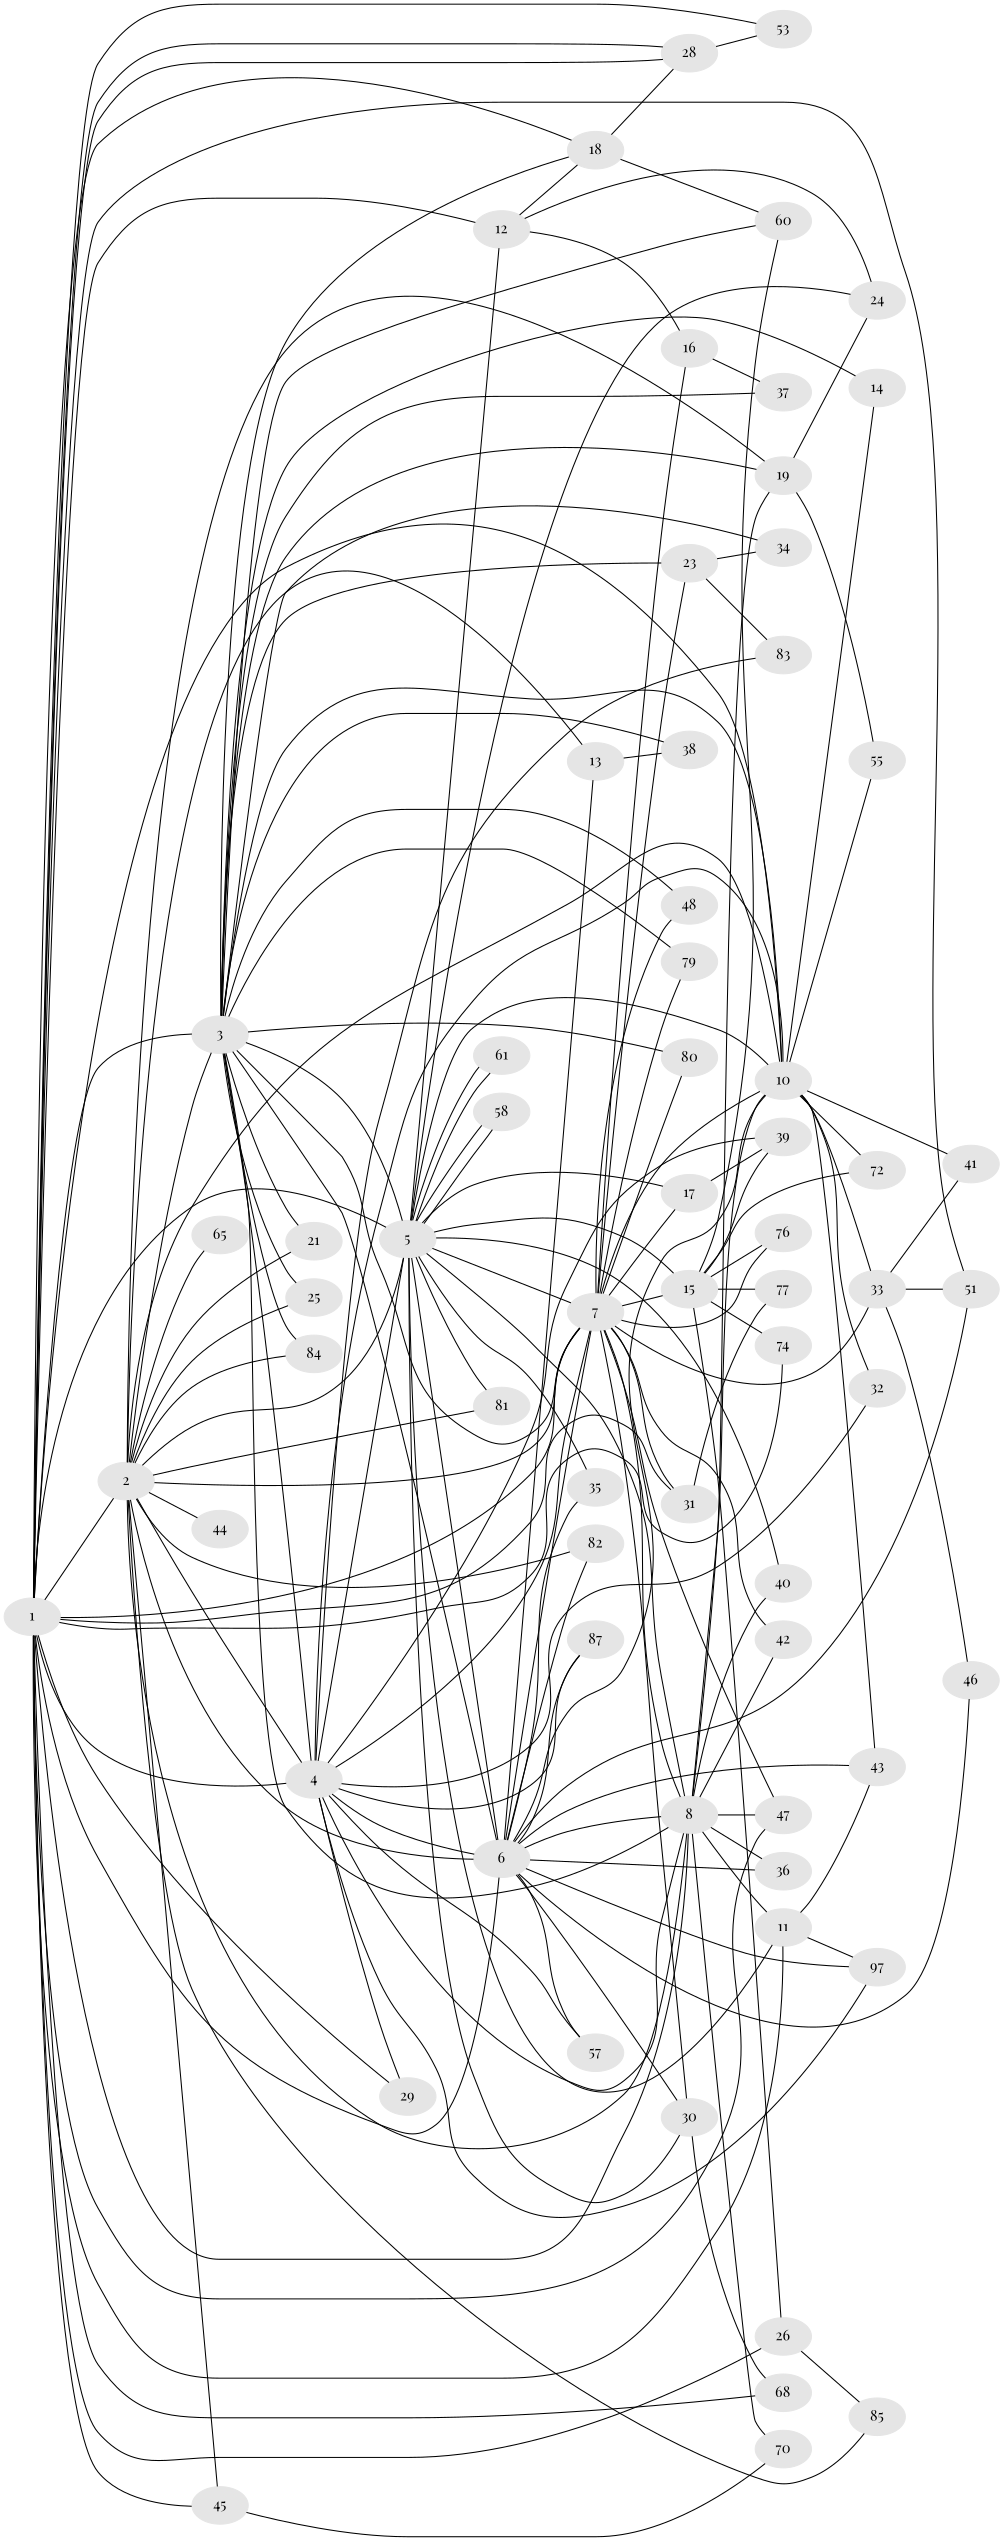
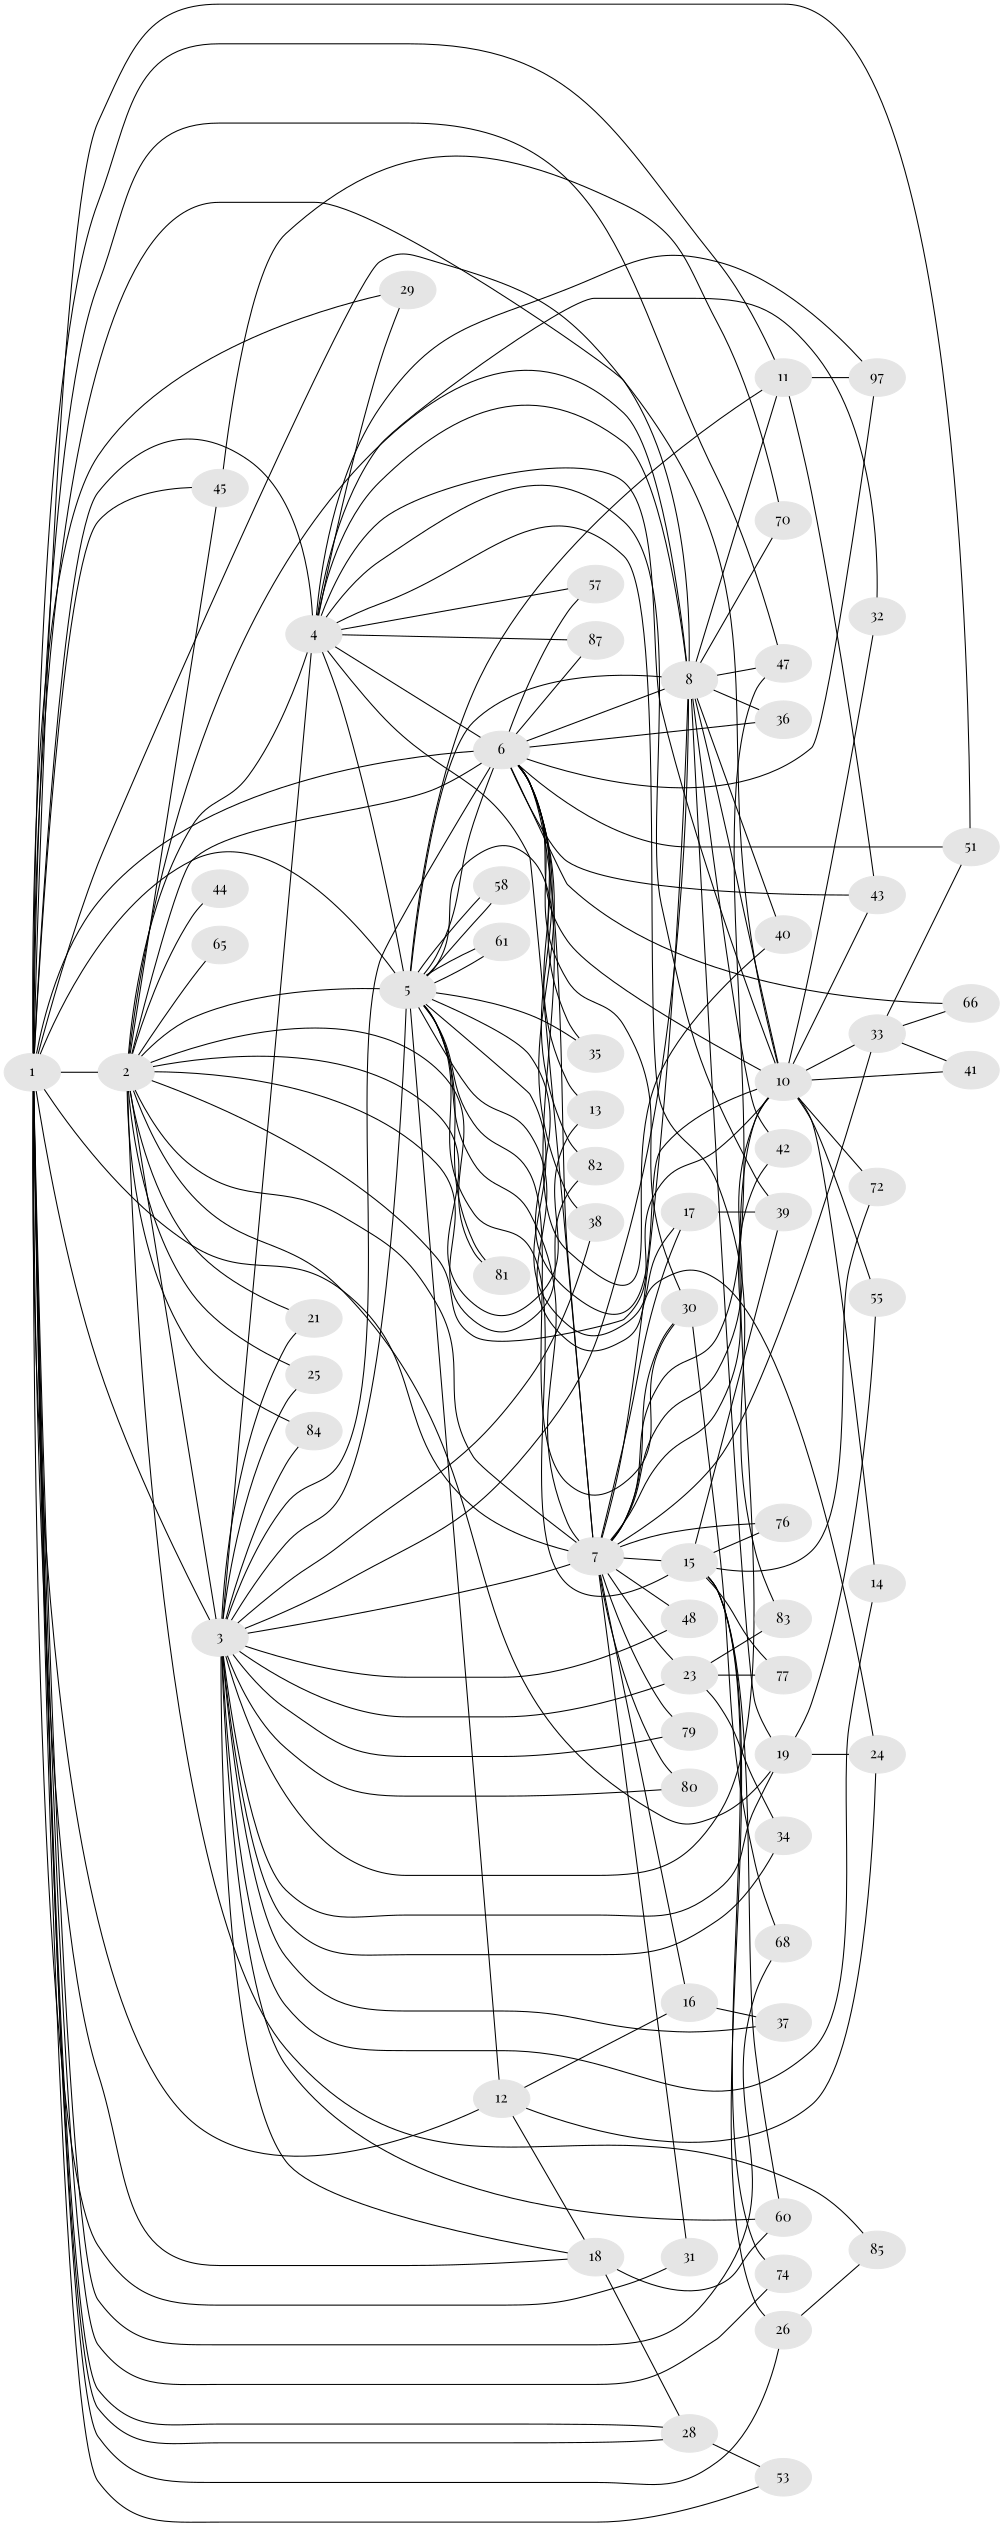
edge "38" -- "13": now "38" -- "6"
edge "77" -- "31": now "77" -- "23"
node "46": label "46" -> "66"
